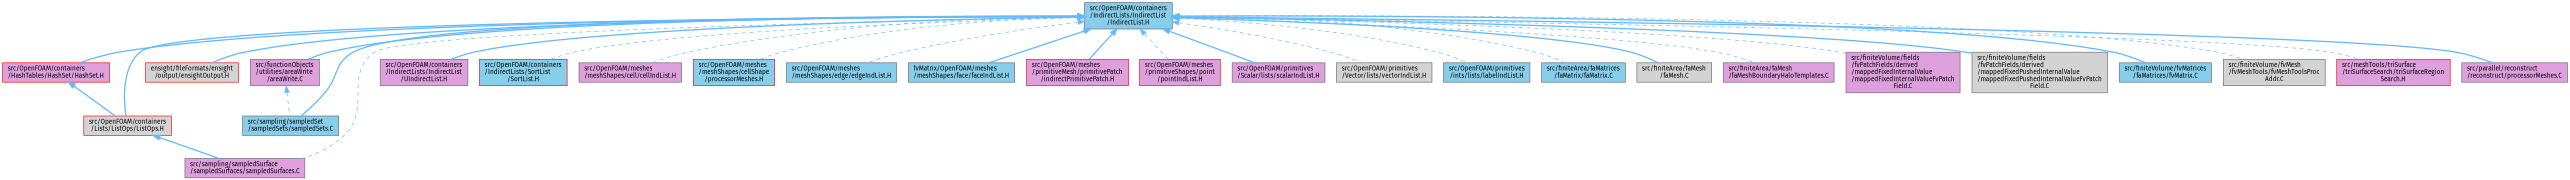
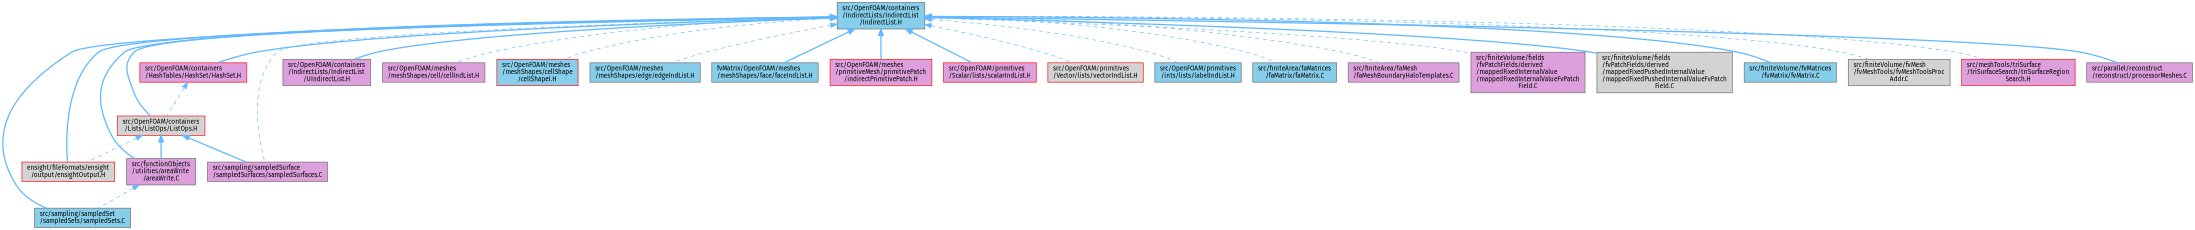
node "src/OpenFOAM/containers /IndirectLists/SortList /SortList.H": removed
node "src/OpenFOAM/meshes /meshShapes/cellShape /processorMeshes.H": label "src/OpenFOAM/meshes /meshShapes/cellShape /processorMeshes.H" -> "src/OpenFOAM/meshes /meshShapes/cellShape /cellShapeI.H"
node "src/OpenFOAM/meshes /primitiveShapes/point /pointIndList.H": removed
node "src/OpenFOAM/primitives /Scalar/lists/scalarIndList.H": color grey40 -> red
node "src/OpenFOAM/primitives /Vector/lists/vectorIndList.H": color grey40 -> red
node "src/finiteArea/faMesh /faMesh.C": removed
node "src/finiteVolume/fvMatrices /faMatrices/fvMatrix.C": label "src/finiteVolume/fvMatrices /faMatrices/fvMatrix.C" -> "src/finiteVolume/fvMatrices /fvMatrix/fvMatrix.C"
edge "src/OpenFOAM/containers /Lists/ListOps/ListOps.H" -> "src/OpenFOAM/containers /HashTables/HashSet/HashSet.H": style bold -> dashed
edge "ensight/fileFormats/ensight /output/ensightOutput.H" -> "src/OpenFOAM/containers /Lists/ListOps/ListOps.H": added
edge "src/functionObjects /utilities/areaWrite /areaWrite.C" -> "src/OpenFOAM/containers /Lists/ListOps/ListOps.H": added
